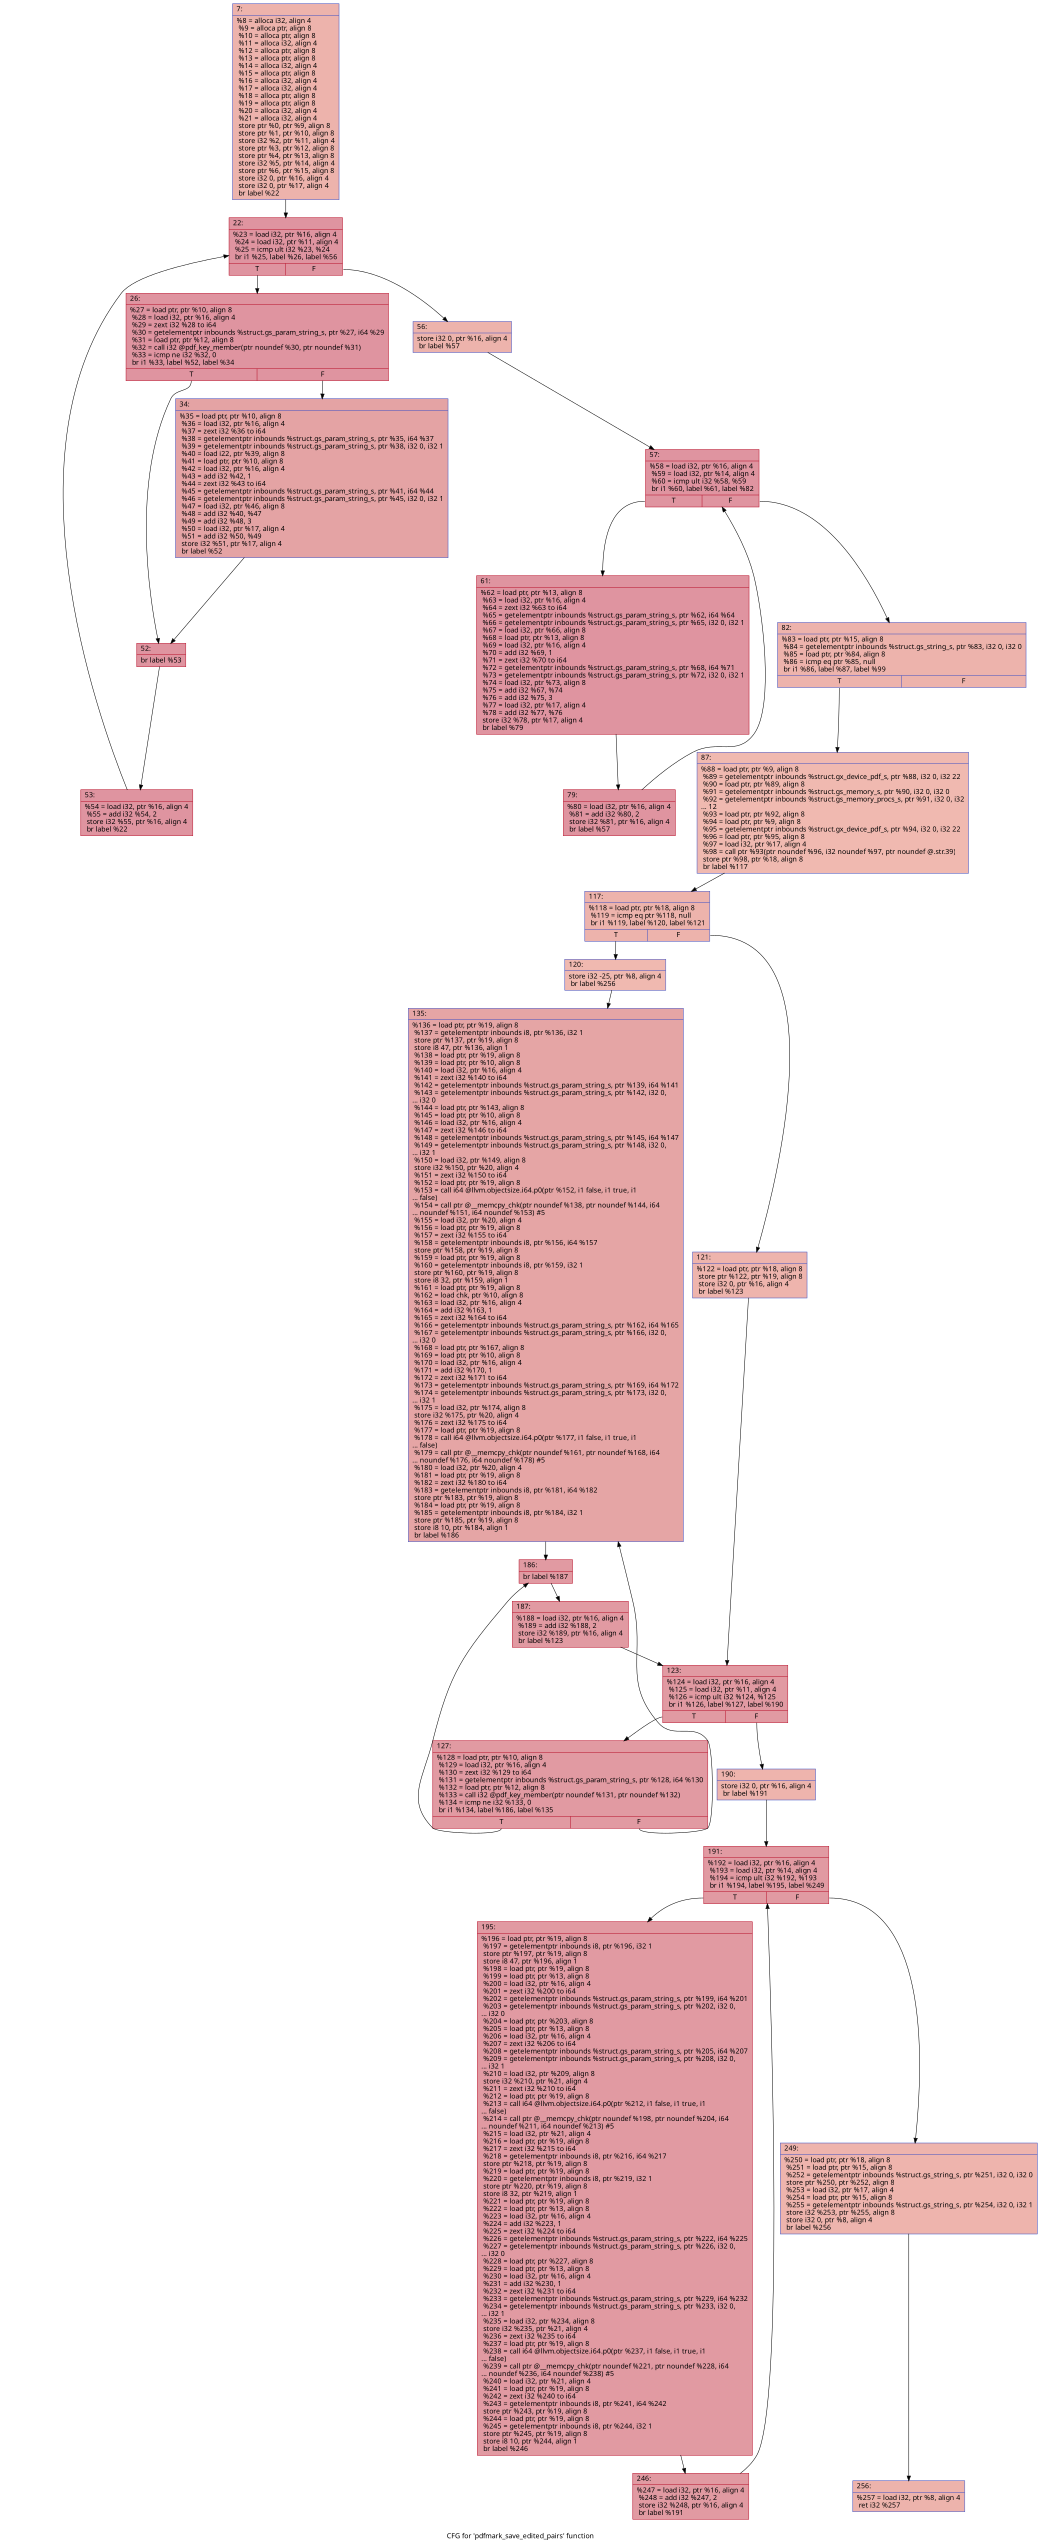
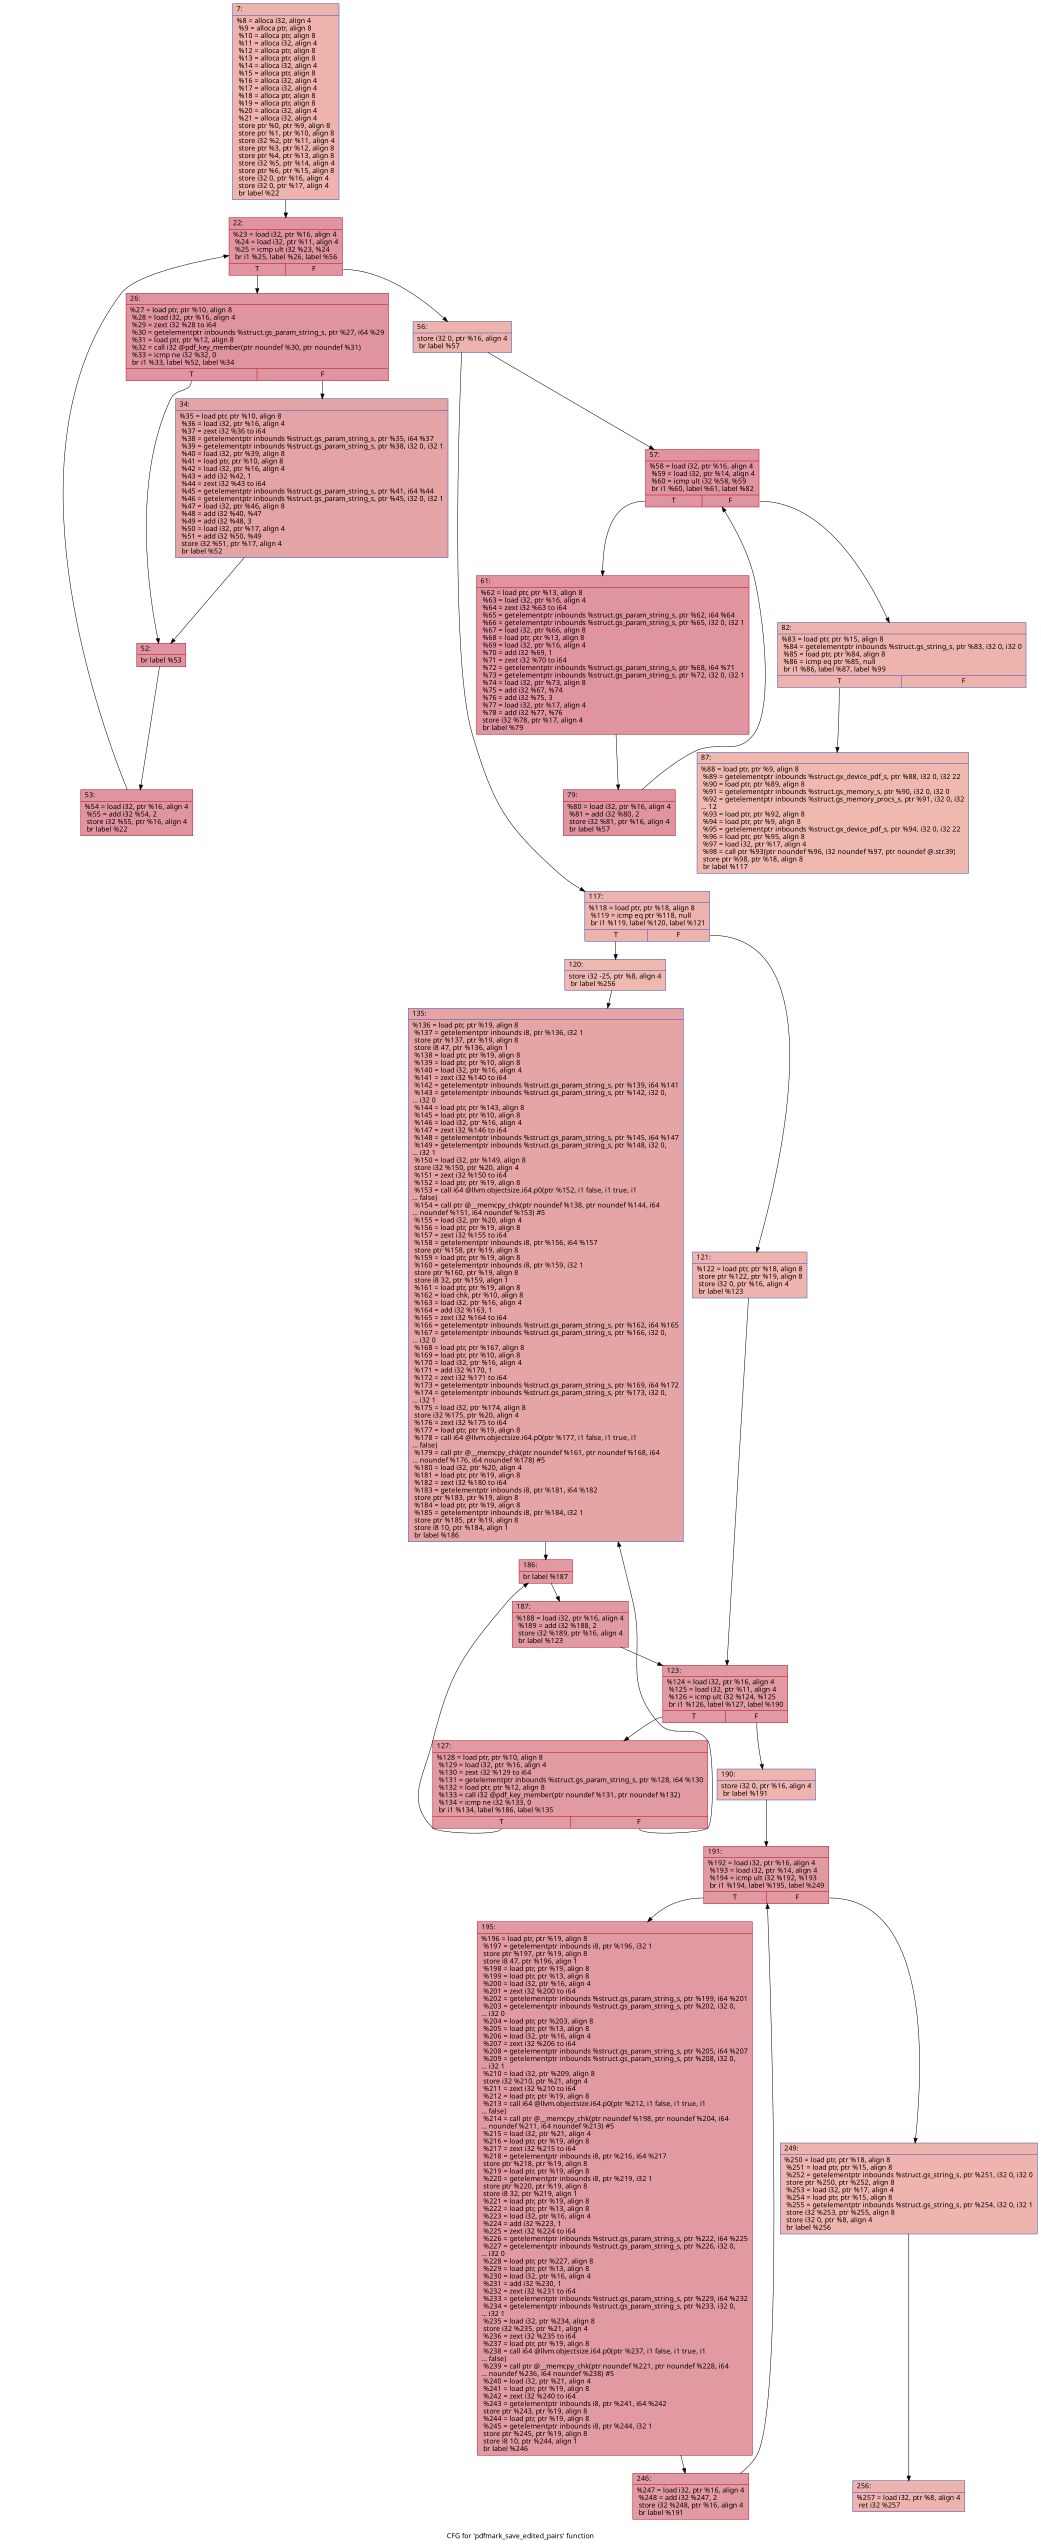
node "34:": text "%40 = load i22, ptr %39, align 8" -> "%40 = load i32, ptr %39, align 8"
edge "87:" -> "117:": now "56:" -> "117:"
